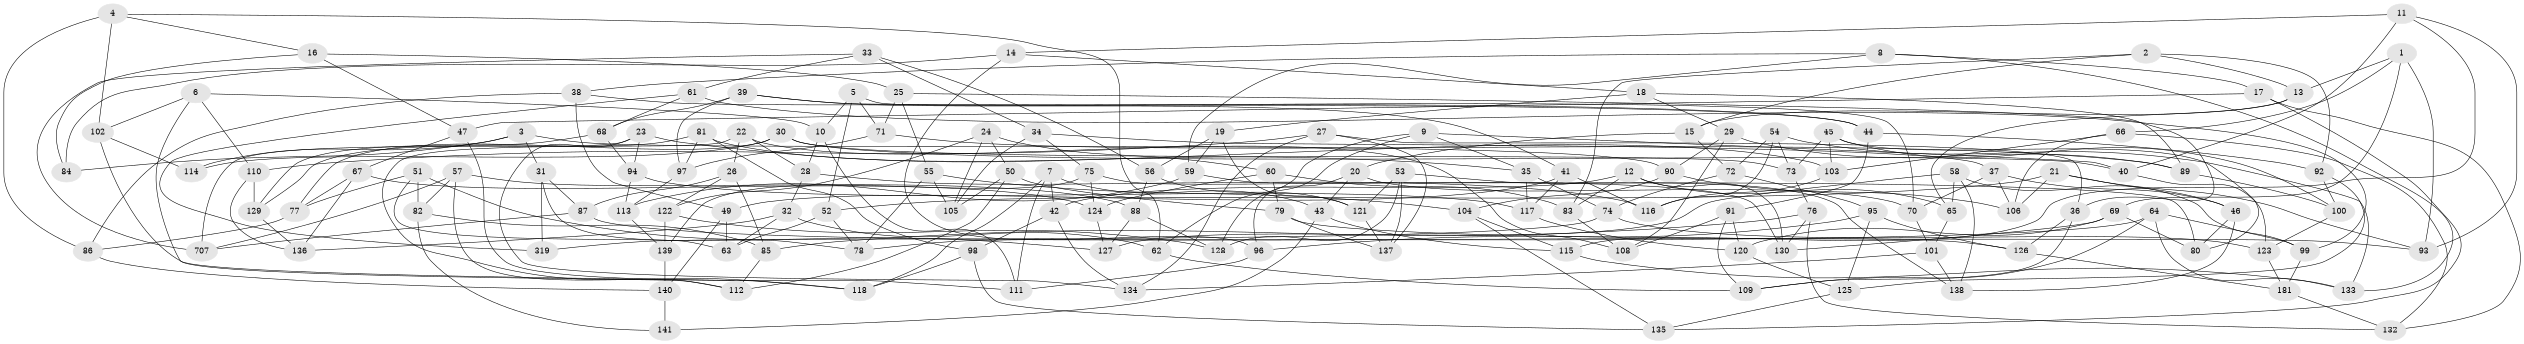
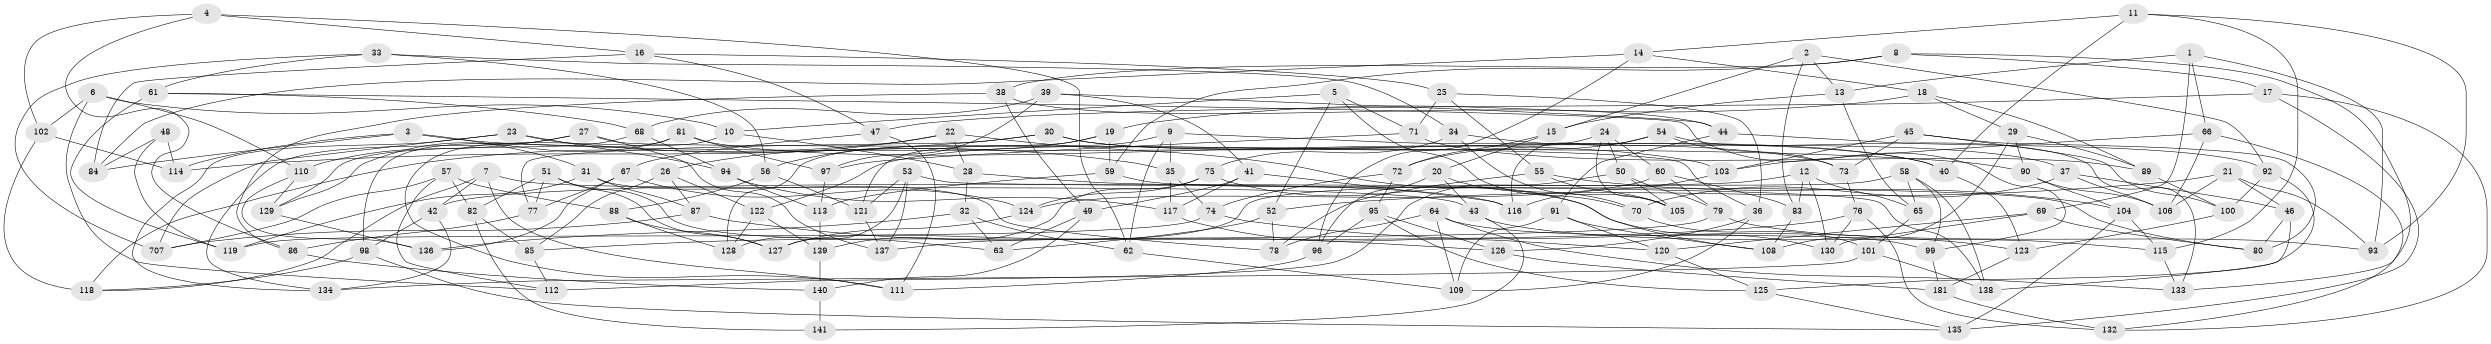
node "48": added
node "319": label "319" -> "119"
